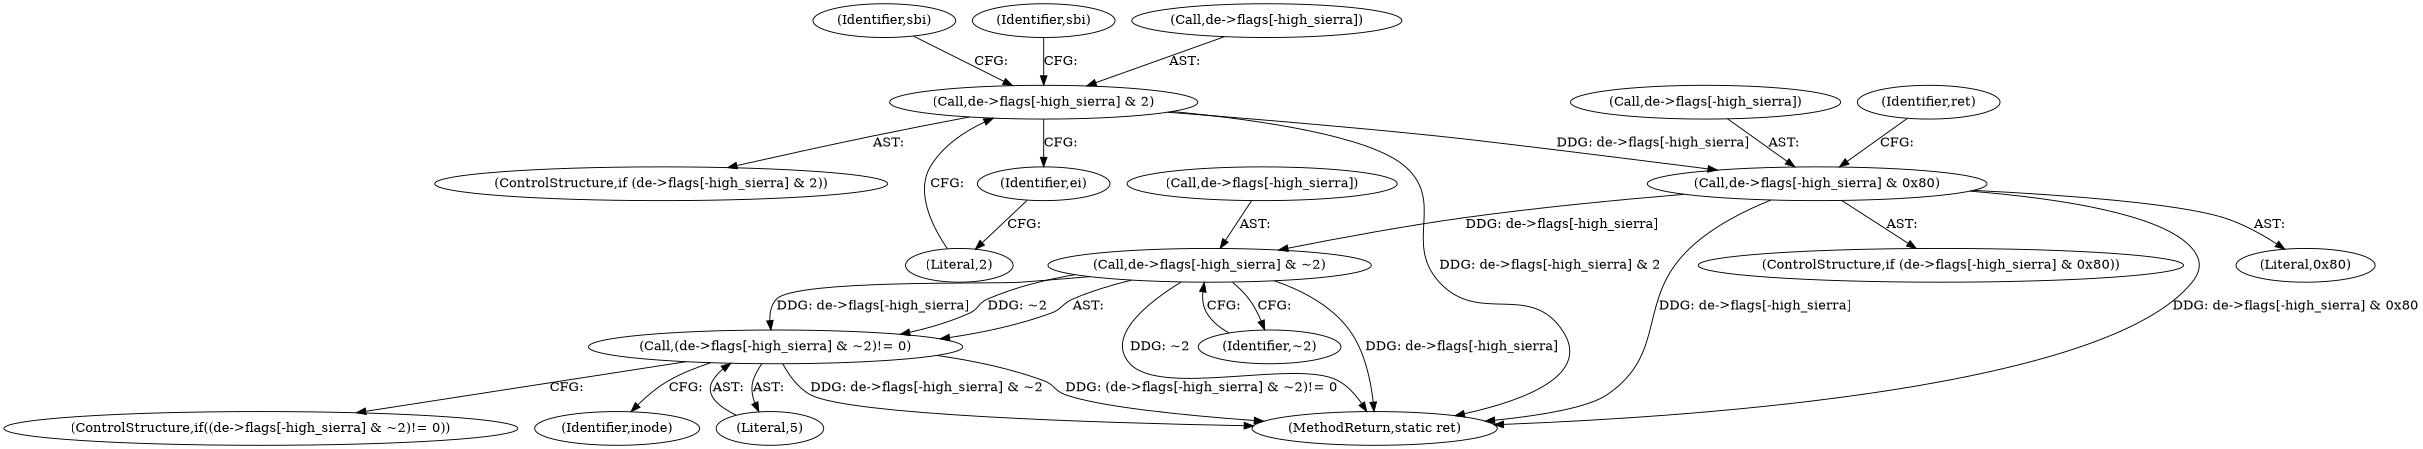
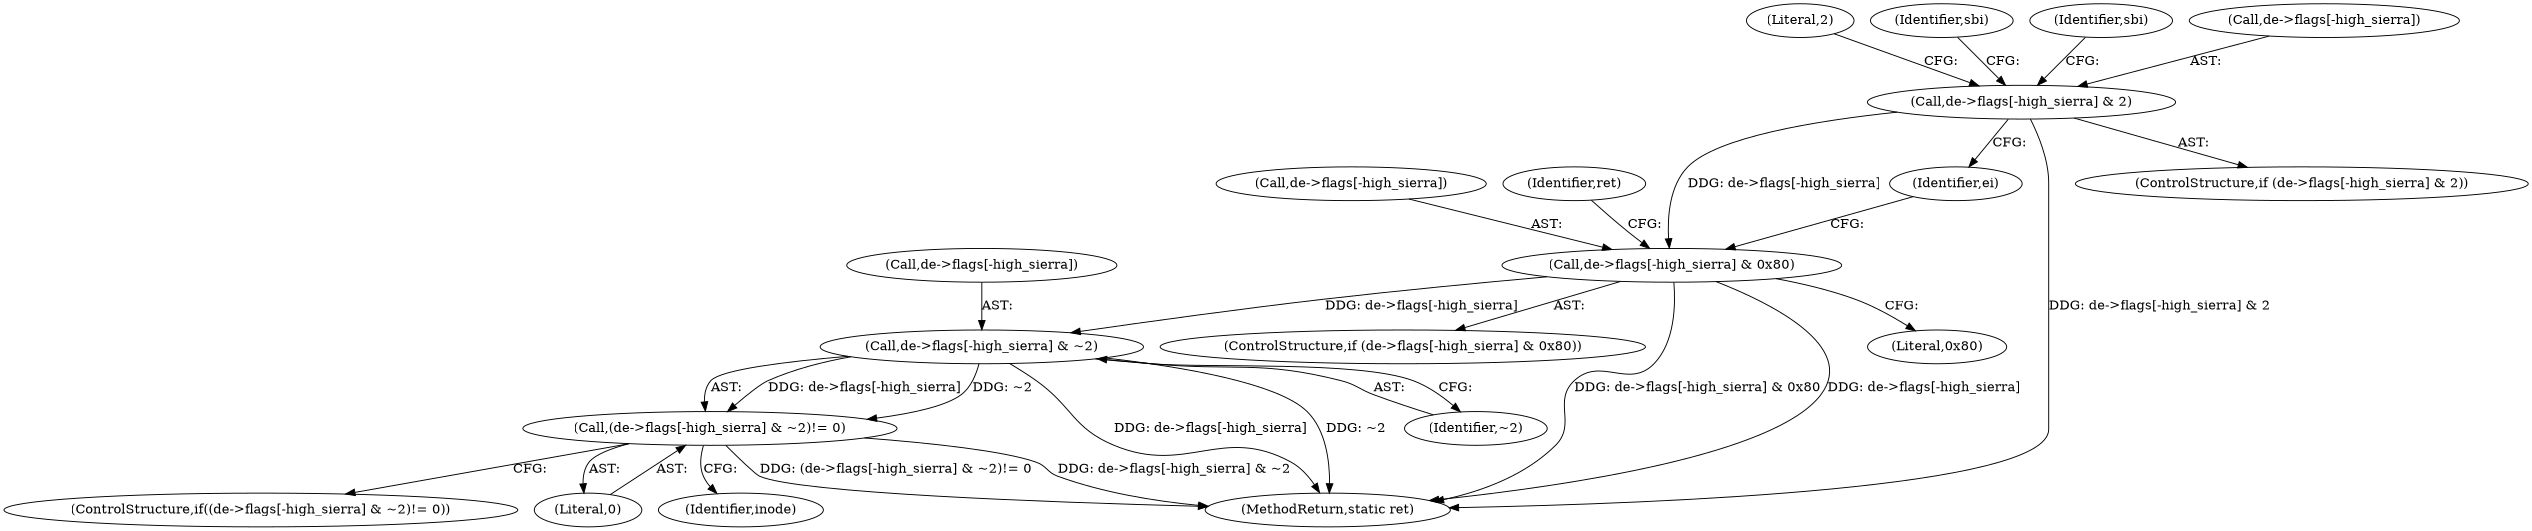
edge "(Identifier,ei)" -> "(Literal,2)": now "(Identifier,ei)" -> "(Call,de->flags[-high_sierra] & 0x80)"
edge "(Call,de->flags[-high_sierra] & 0x80)" -> "(Literal,0x80)": label "AST: " -> "CFG: "
edge "(Identifier,~2)" -> "(Call,de->flags[-high_sierra] & ~2)": label "CFG: " -> "AST: "
node "(Literal,5)": label "(Literal,5)" -> "(Literal,0)"
